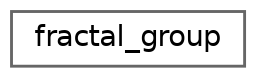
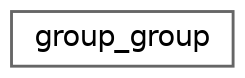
node "fractal_group": label "fractal_group" -> "group_group"
